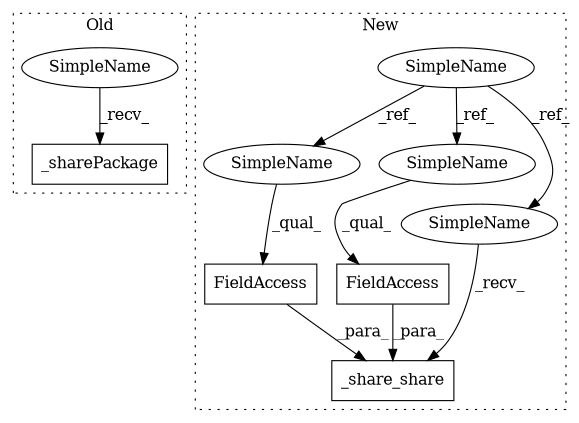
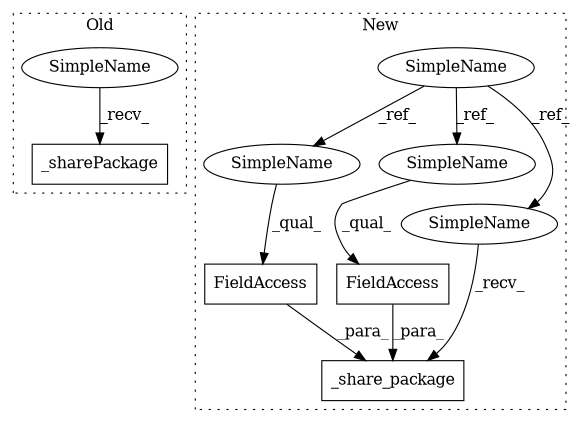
node "_share_share": label "_share_share" -> "_share_package"
